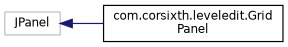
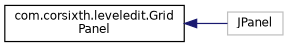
edge "com.corsixth.leveledit.Grid Panel" -> "JPanel": reversed
